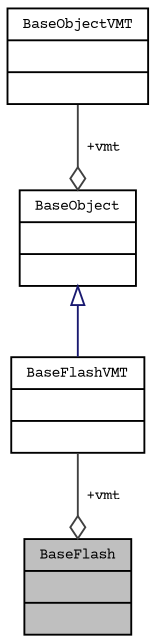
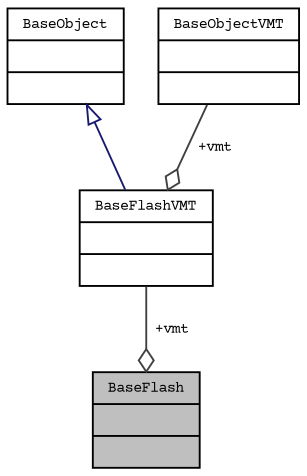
edge "BaseObjectVMT" -> "BaseObject": now "BaseObjectVMT" -> "BaseFlashVMT"
